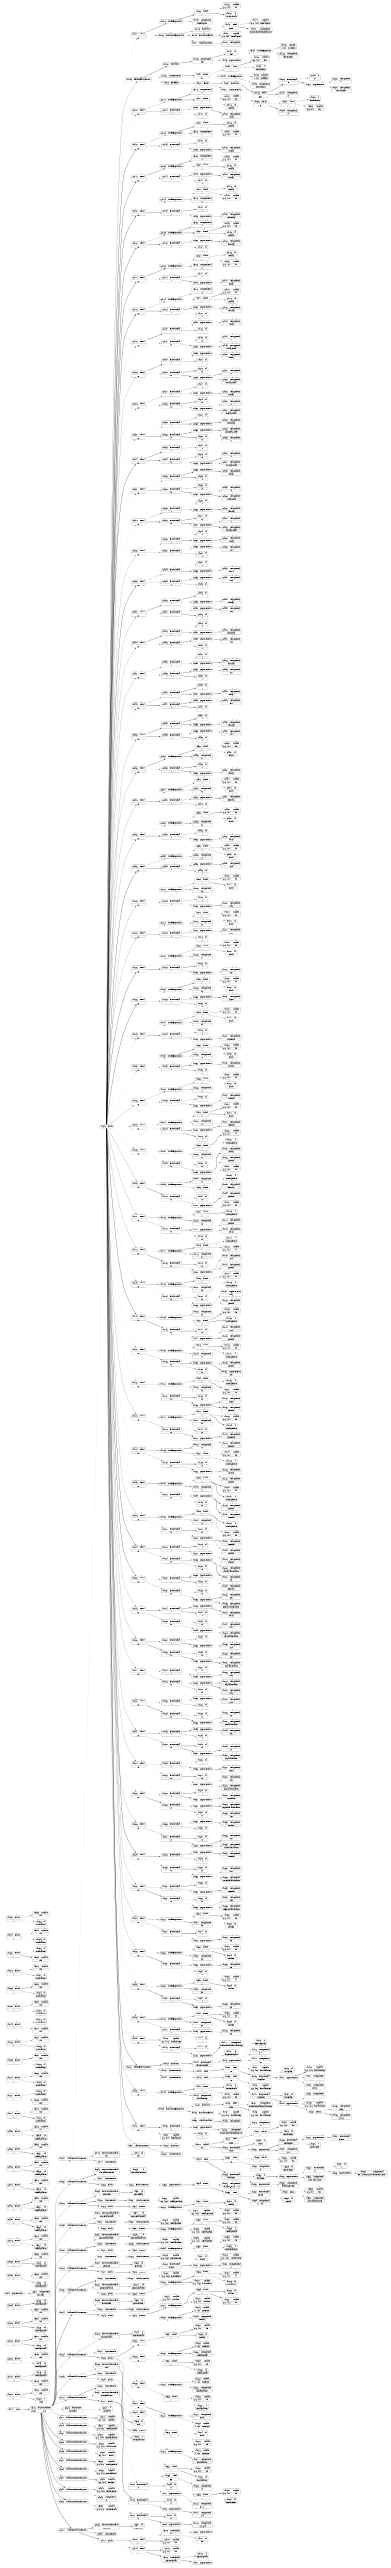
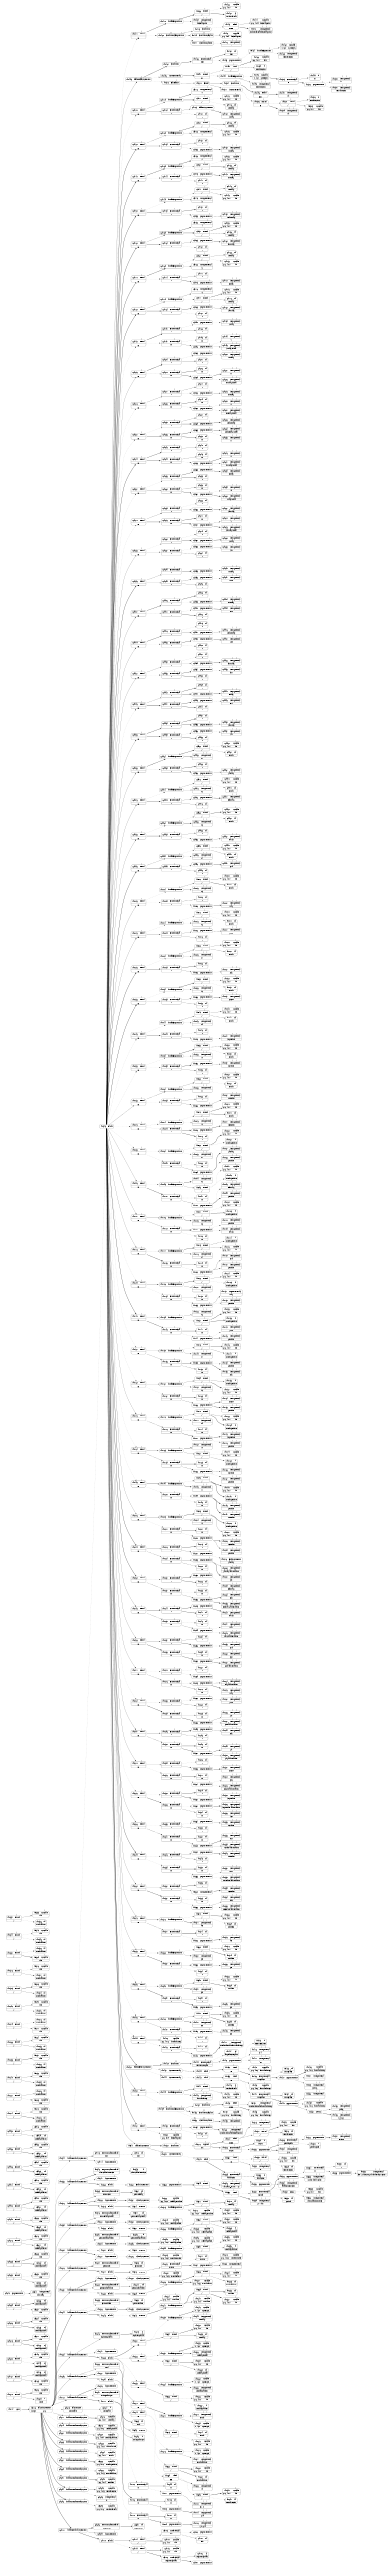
edge "190498" -> "190503": now "190492" -> "190503"
node "189723": text "ArgumentList" -> "IfThenStatement"
node "189891": removed
node "189892": text "Return" -> "Monday"
node "190153": text "StatementBody" -> "StringLiteral"
node "190216": text "StringLiteral" -> "EchoStatement"
node "190268": removed
edge "190349" -> "190348": style bold -> dotted
node "190360": text "ArgumentList" -> "IntegerLiteral"
node "190521": text "FunctionCall" -> "StringLiteral"
edge "190533" -> "190556": now "190557" -> "190556"
edge "190602" -> "190594": now "190602" -> "190607"
